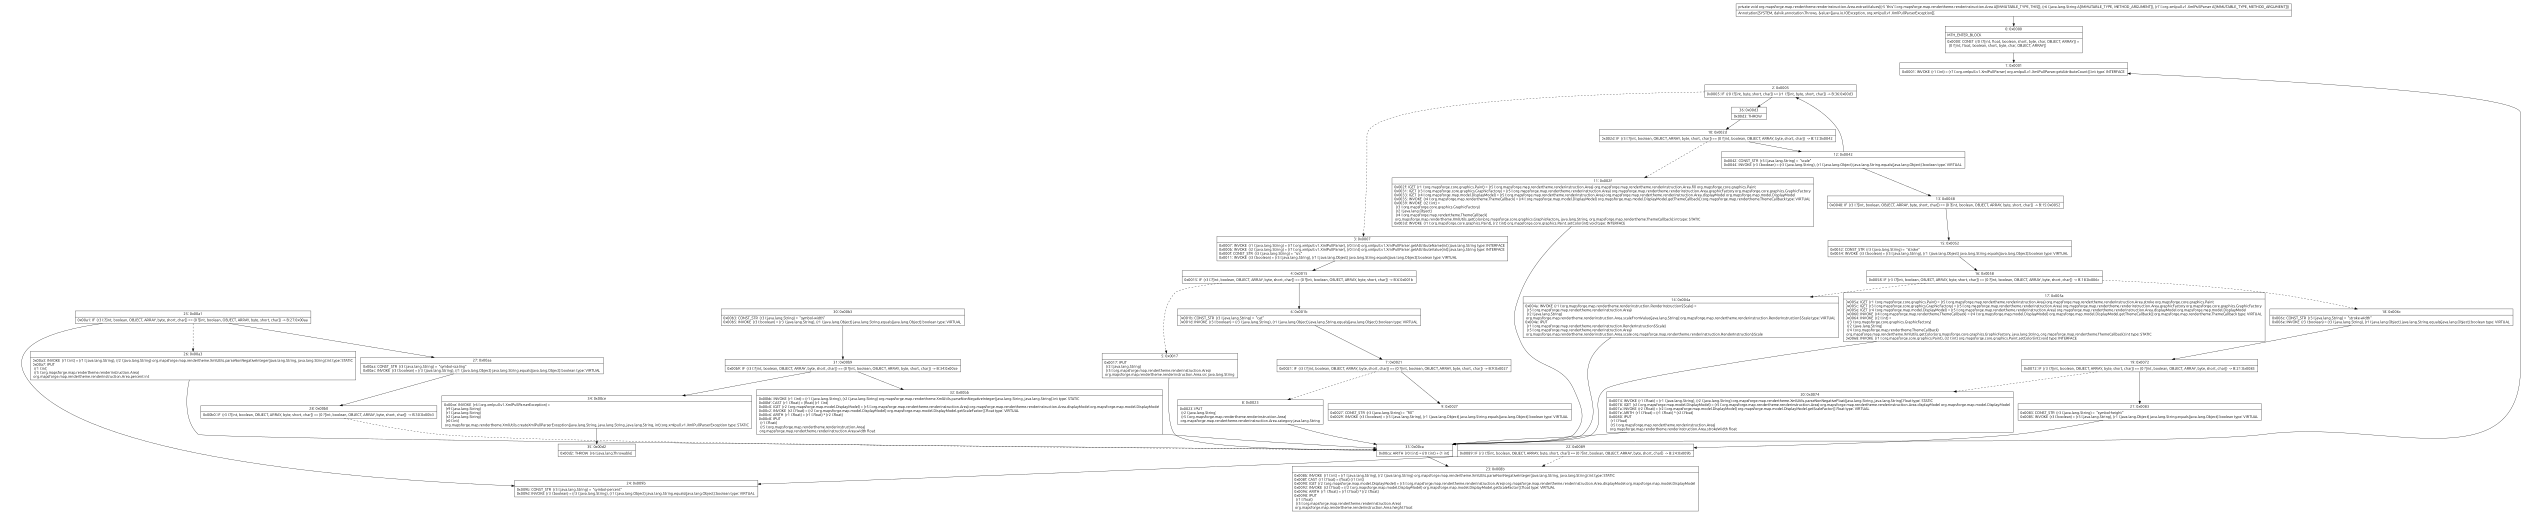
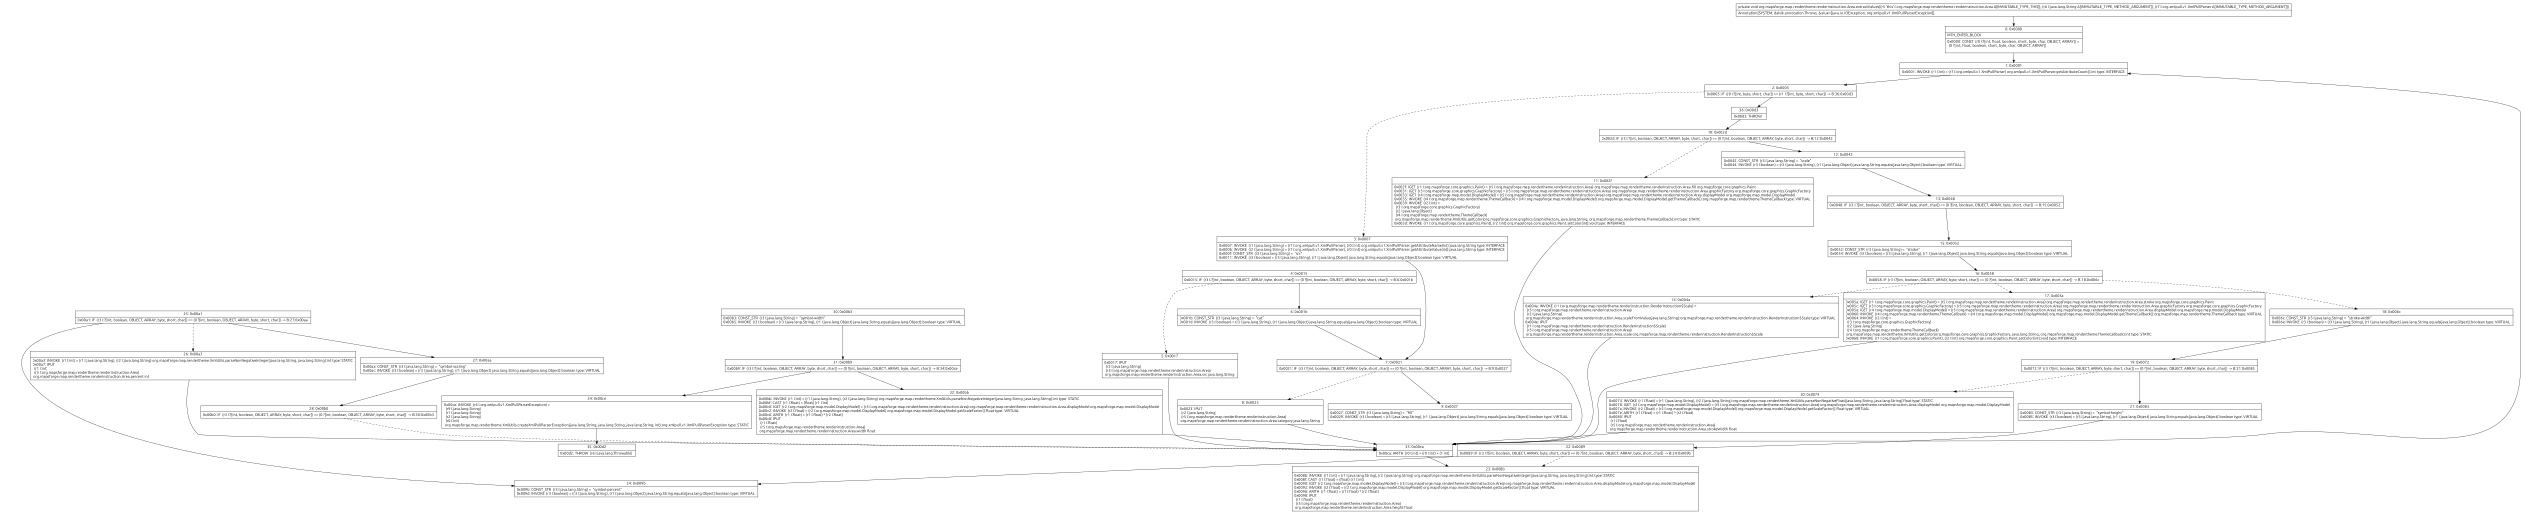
edge "12: 0x0042" -> "2: 0x0005": now "1: 0x0001" -> "2: 0x0005"
edge "3: 0x0007" -> "4: 0x0015": now "3: 0x0007" -> "7: 0x0021"
edge "16: 0x0058" -> "17: 0x005a": added
